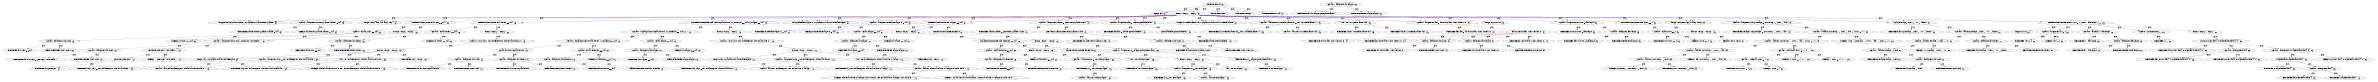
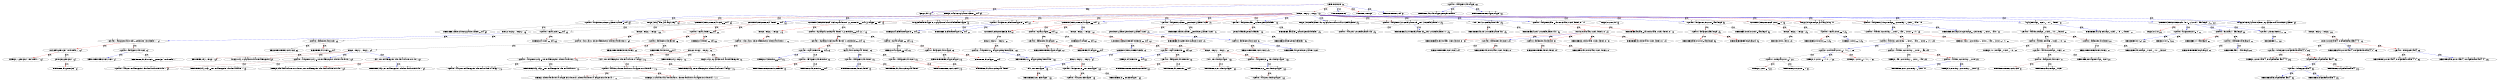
edge "(<operator>.assignment,DirectoryScanner scanner = null)" -> "(LITERAL,null,DirectoryScanner scanner = null)": reversed
edge "(<operator>.assignment,int i = 0)" -> "(LITERAL,0,int i = 0)": label "DDG: " -> "AST: "
edge "(IDENTIFIER,m,m = mapper.getImplementation())" -> "(IDENTIFIER,m,new ExtMapper())": now "(<init>,new ExtMapper())" -> "(IDENTIFIER,m,new ExtMapper())"
